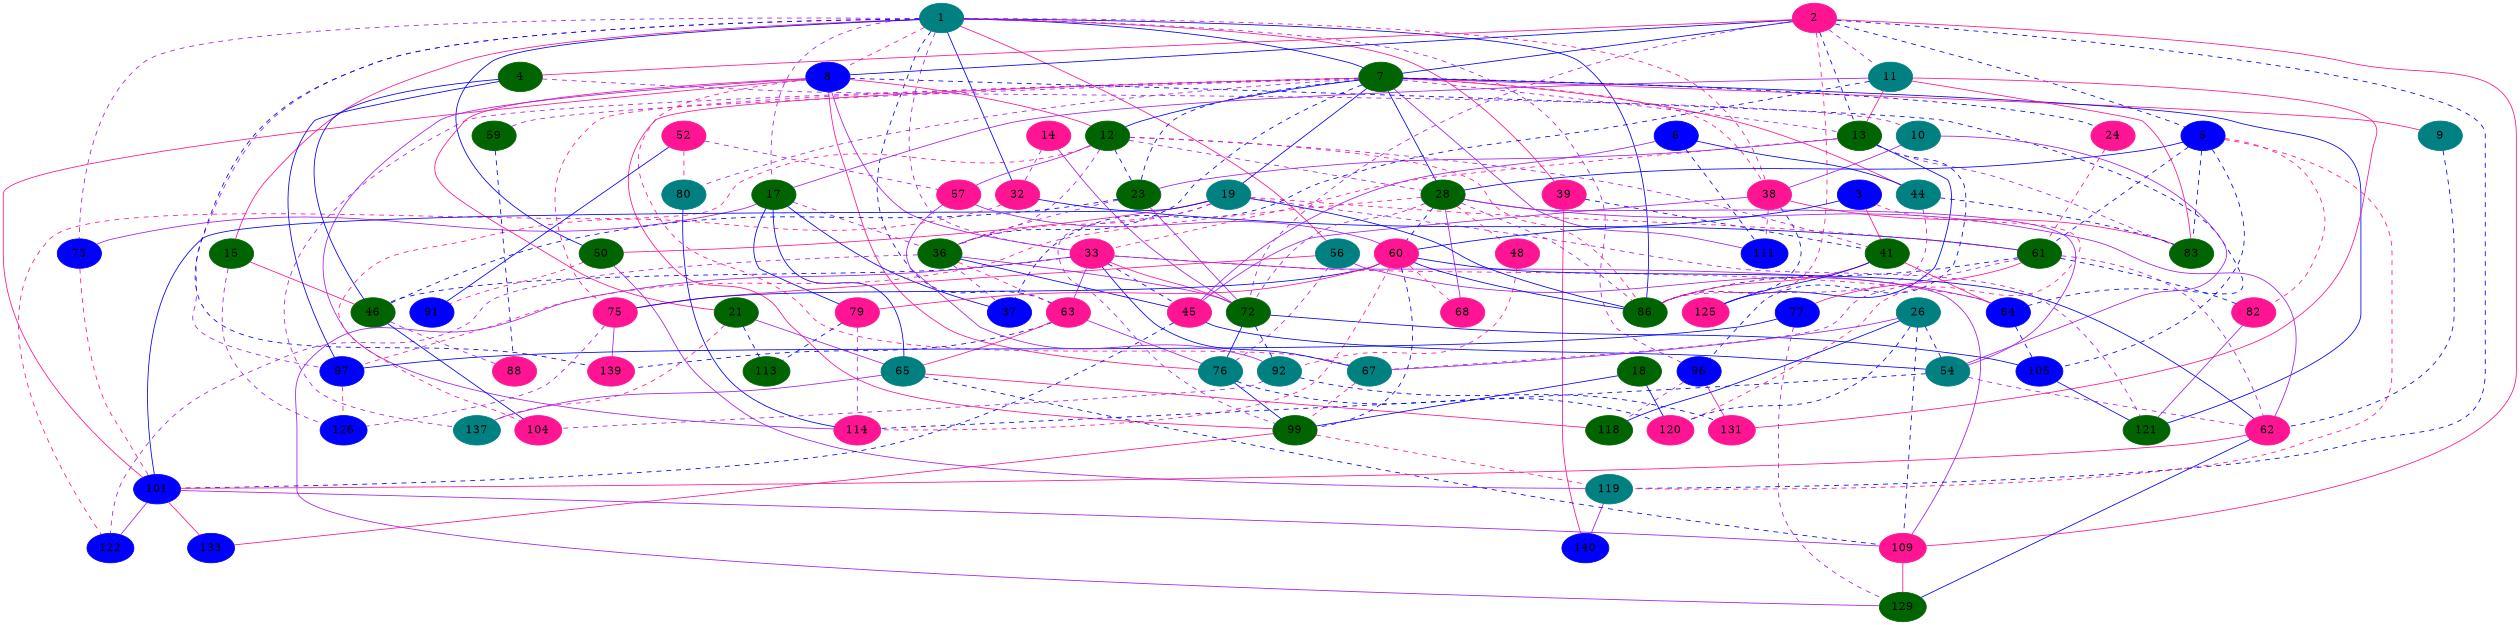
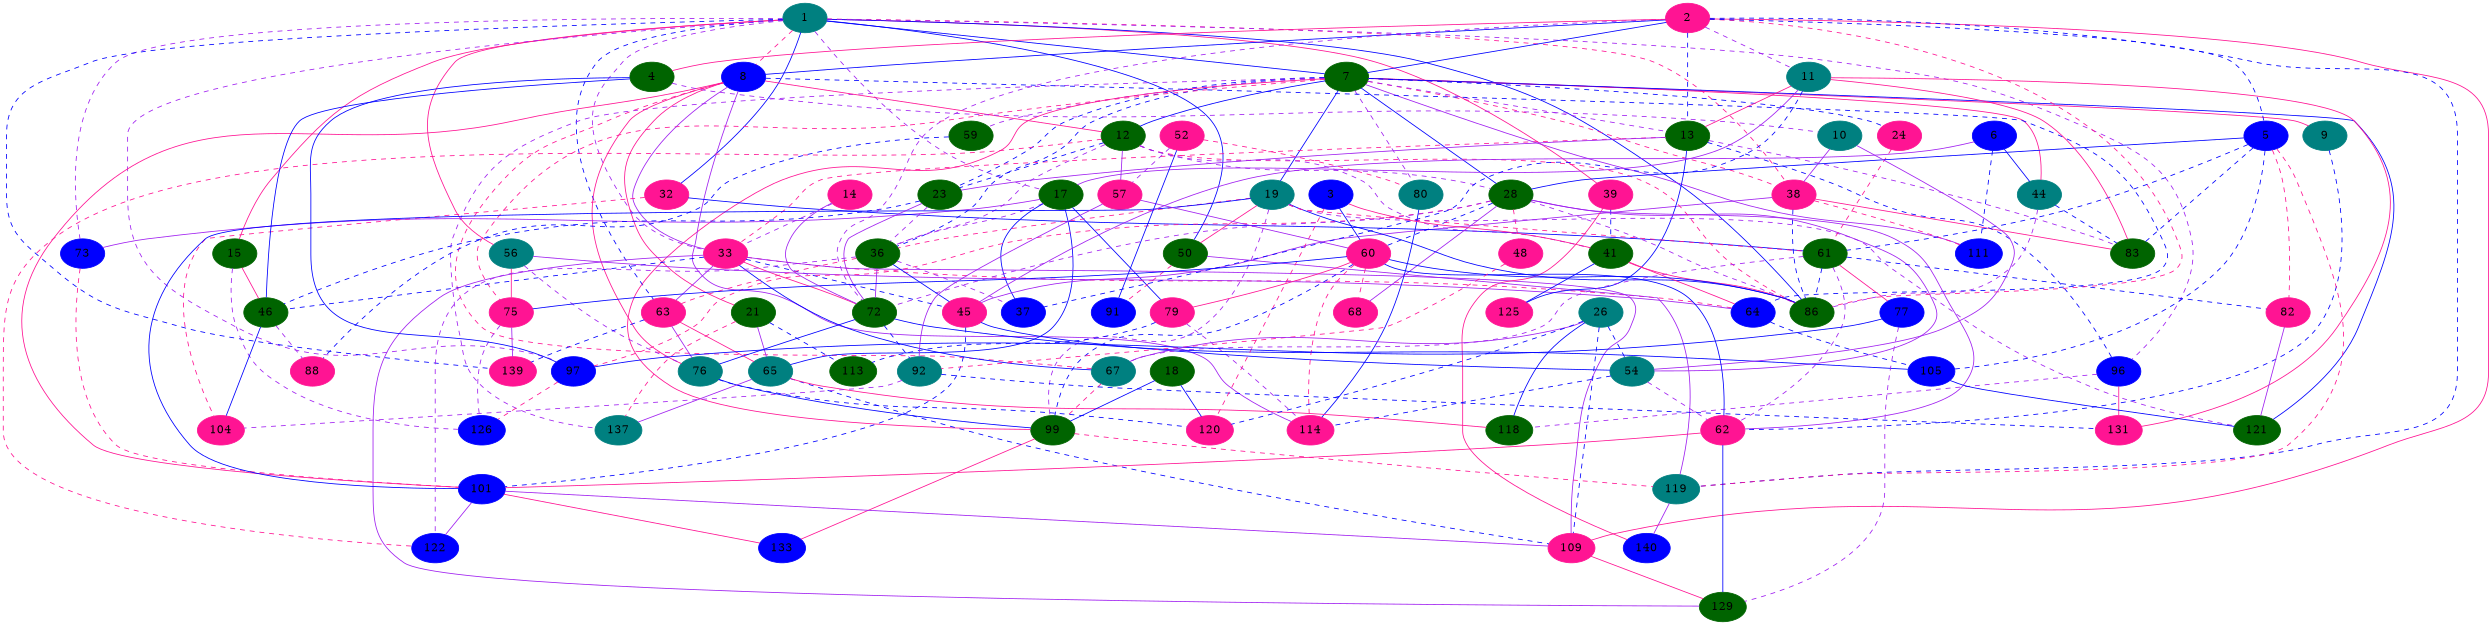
edge "14" -- "32": now "14" -- "33"
